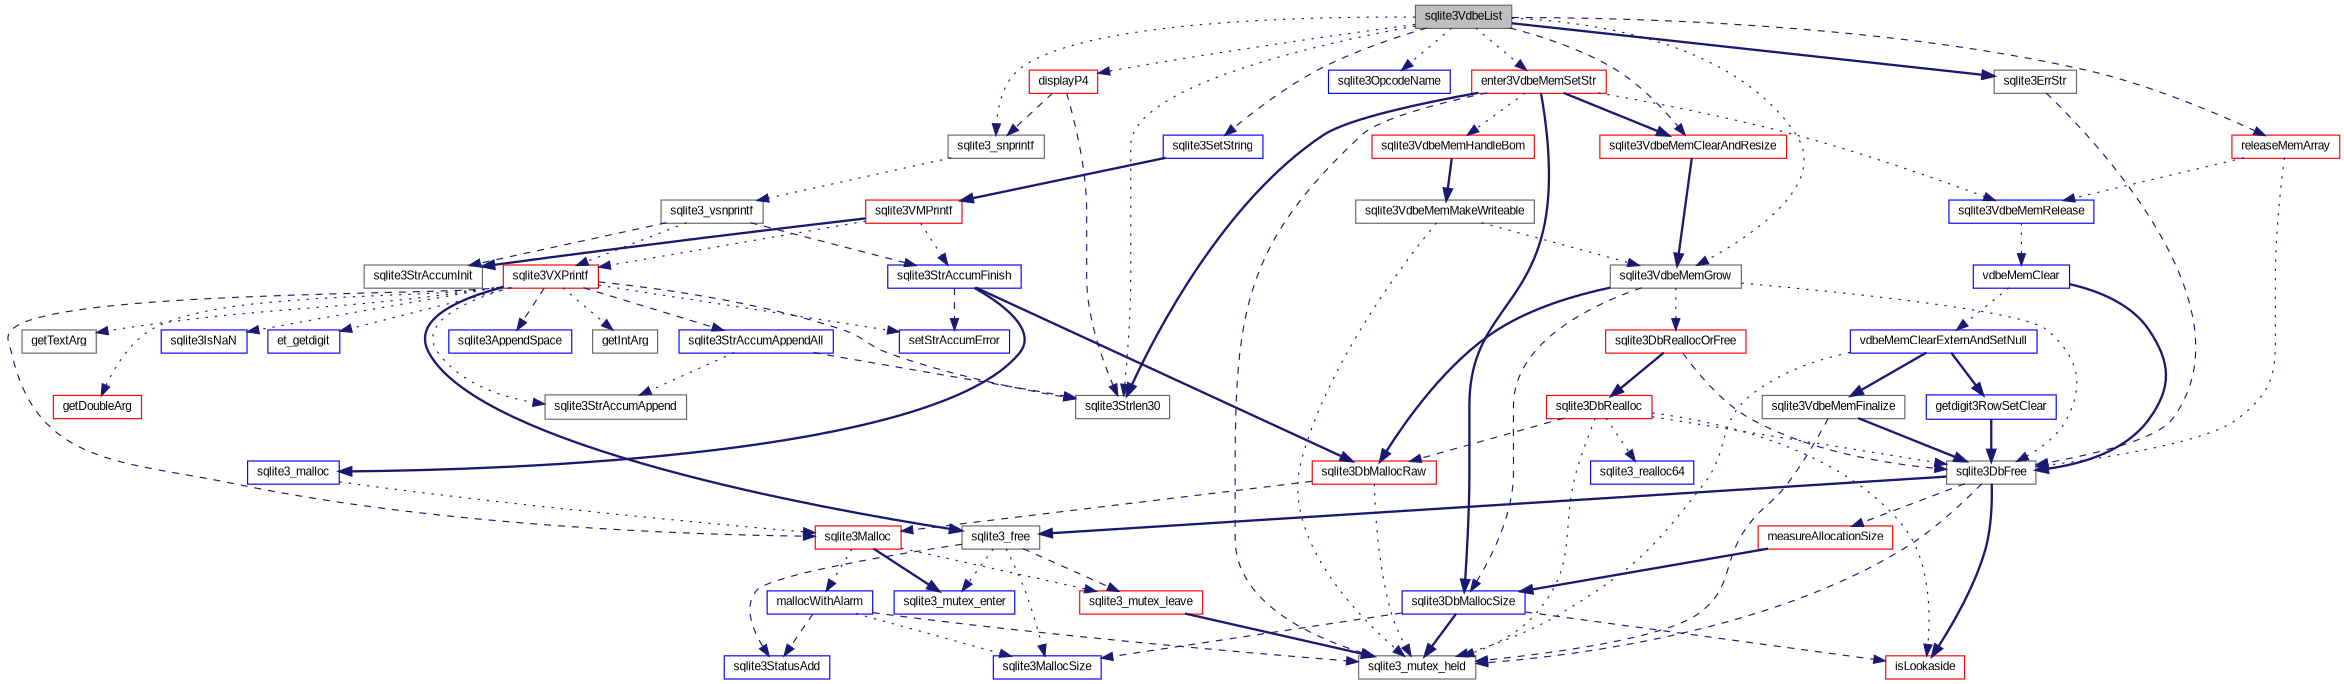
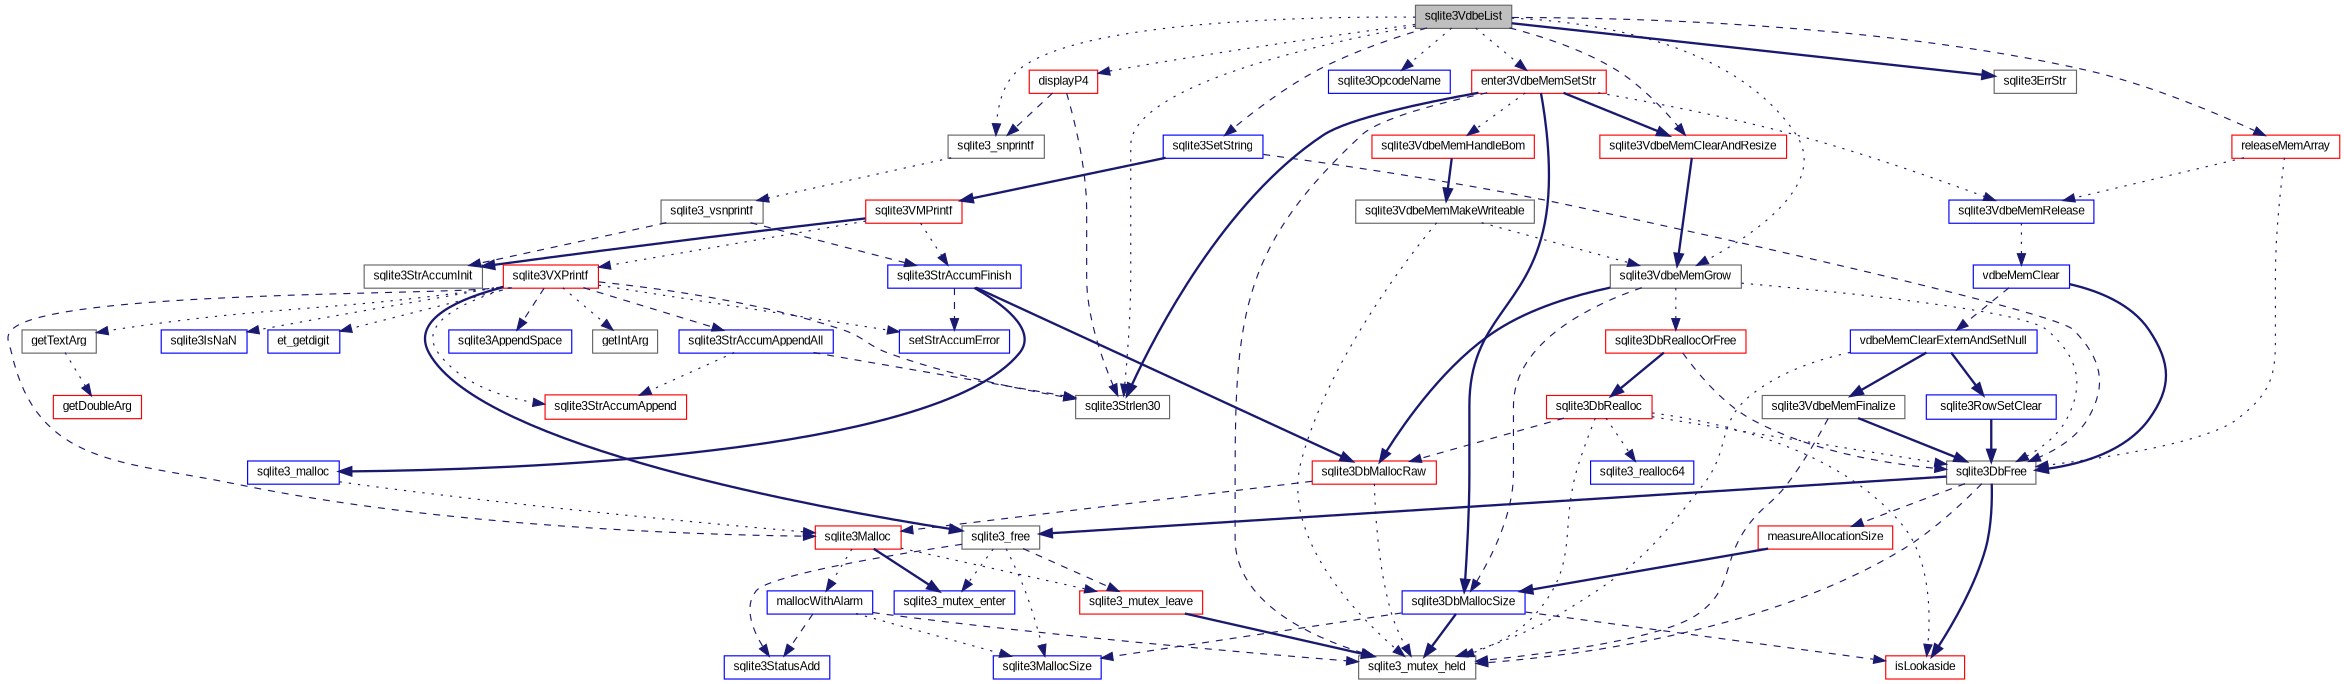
edge "sqlite3_vsnprintf" -> "sqlite3VXPrintf": removed
edge "sqlite3ErrStr" -> "sqlite3DbFree": now "sqlite3SetString" -> "sqlite3DbFree"
edge "sqlite3VXPrintf" -> "getDoubleArg": now "getTextArg" -> "getDoubleArg"
edge "vdbeMemClear" -> "vdbeMemClearExternAndSetNull": style dotted -> dashed
node "sqlite3StrAccumAppend": color gray40 -> red
node "getdigit3RowSetClear": label "getdigit3RowSetClear" -> "sqlite3RowSetClear"
